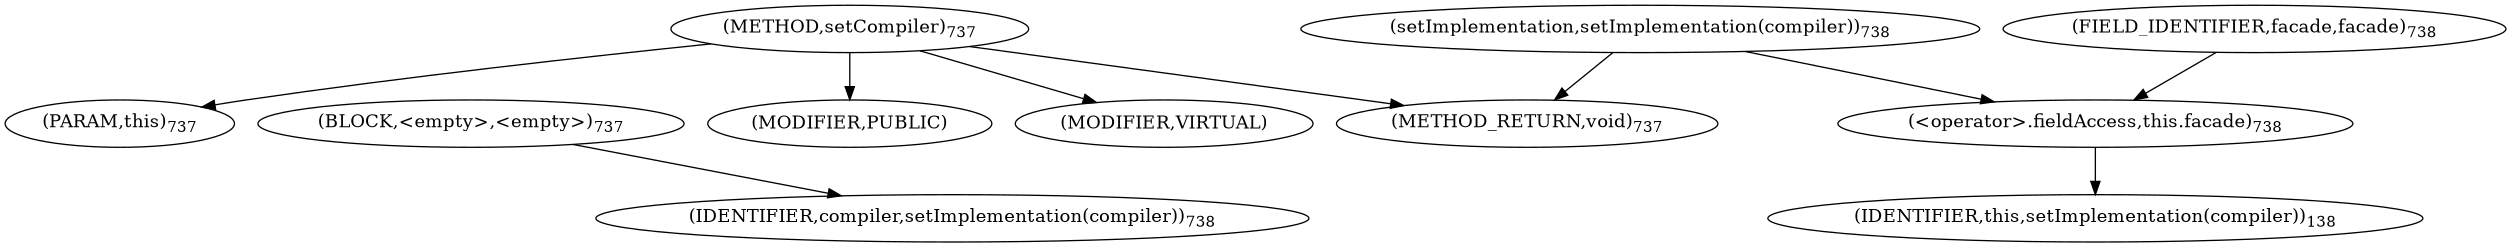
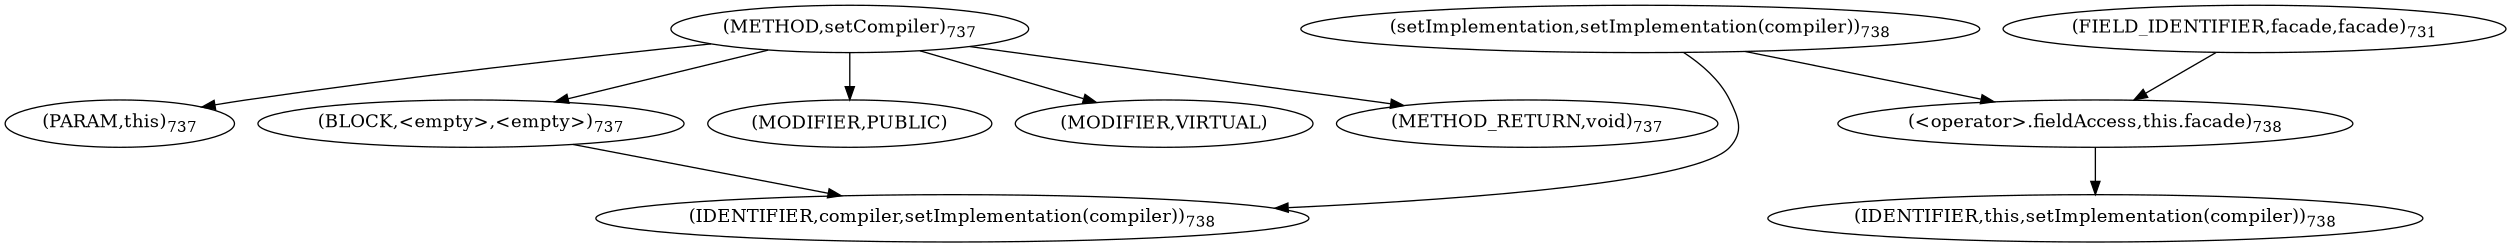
node "(FIELD_IDENTIFIER,facade,facade)": text "738" -> "731"
edge "(setImplementation,setImplementation(compiler))" -> "(METHOD_RETURN,void)": now "(setImplementation,setImplementation(compiler))" -> "(IDENTIFIER,compiler,setImplementation(compiler))"
edge "(METHOD,setCompiler)" -> "(BLOCK,<empty>,<empty>)": added
node "(IDENTIFIER,this,setImplementation(compiler))": text "138" -> "738"
